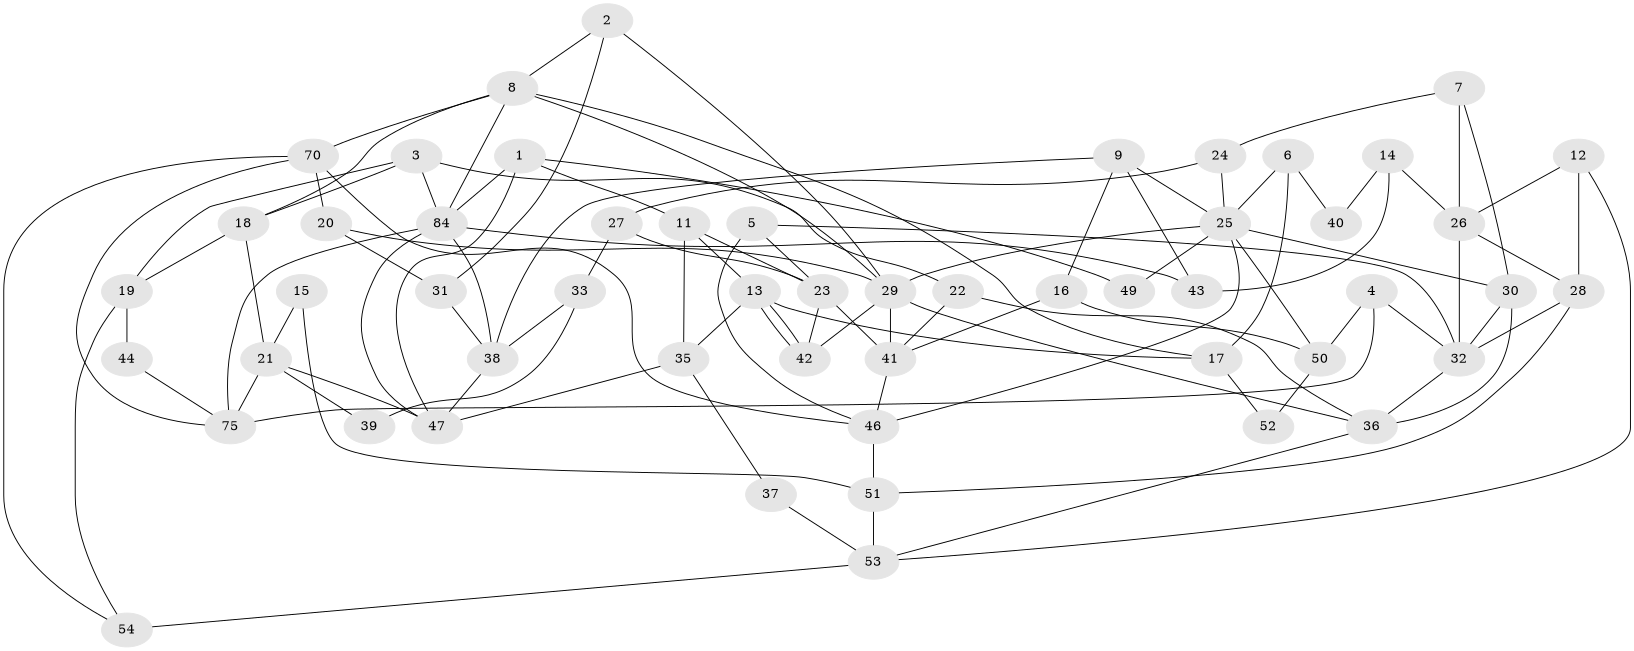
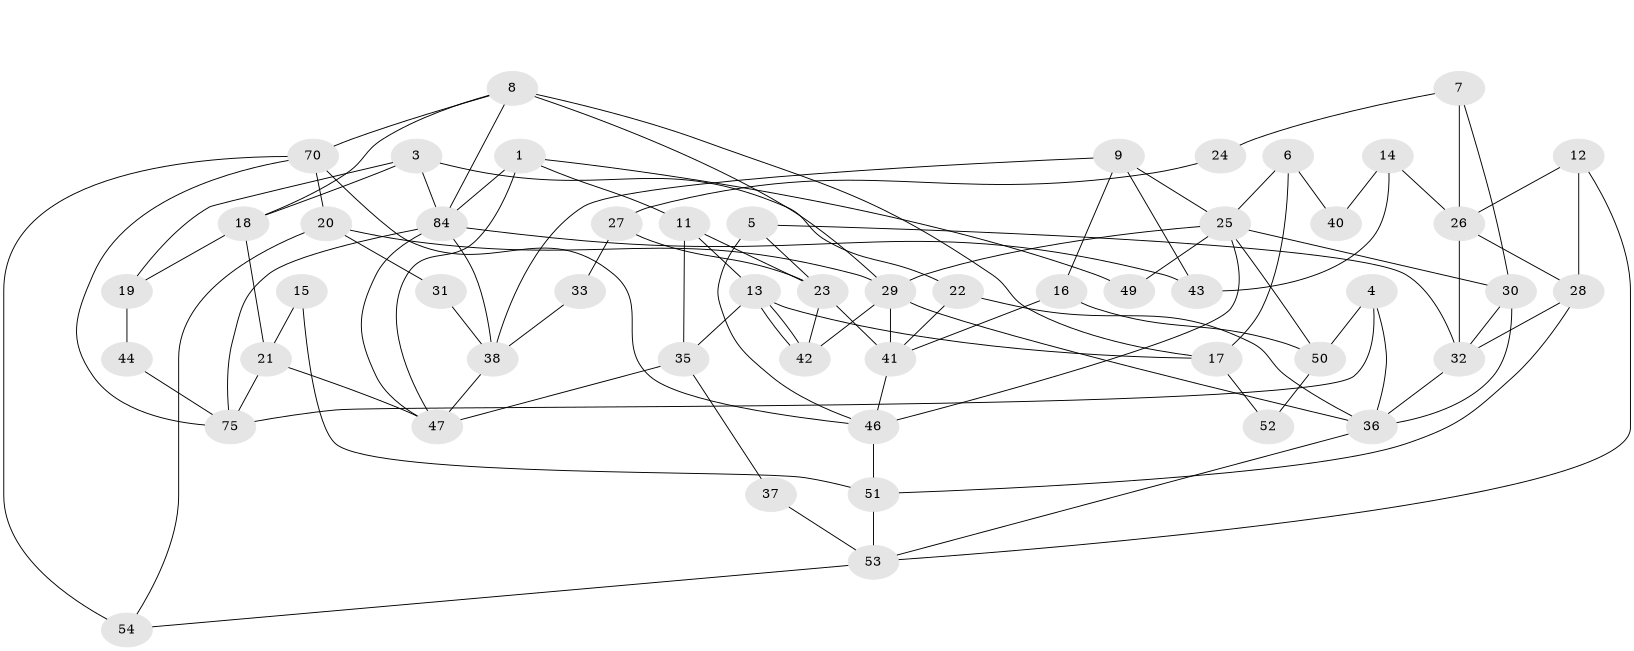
node "2": removed
edge "24" -- "25": removed
edge "4" -- "32": now "4" -- "36"
node "39": removed
edge "19" -- "54": now "20" -- "54"
